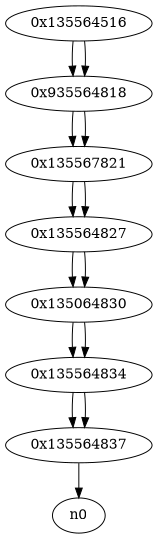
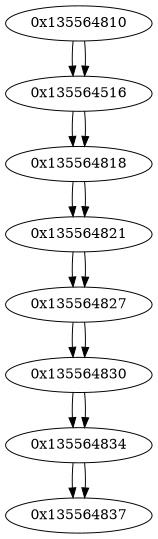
node "0x135564810": added
node "0x935564818": label "0x935564818" -> "0x135564818"
node "0x135567821": label "0x135567821" -> "0x135564821"
node "0x135064830": label "0x135064830" -> "0x135564830"
node "n0": removed
